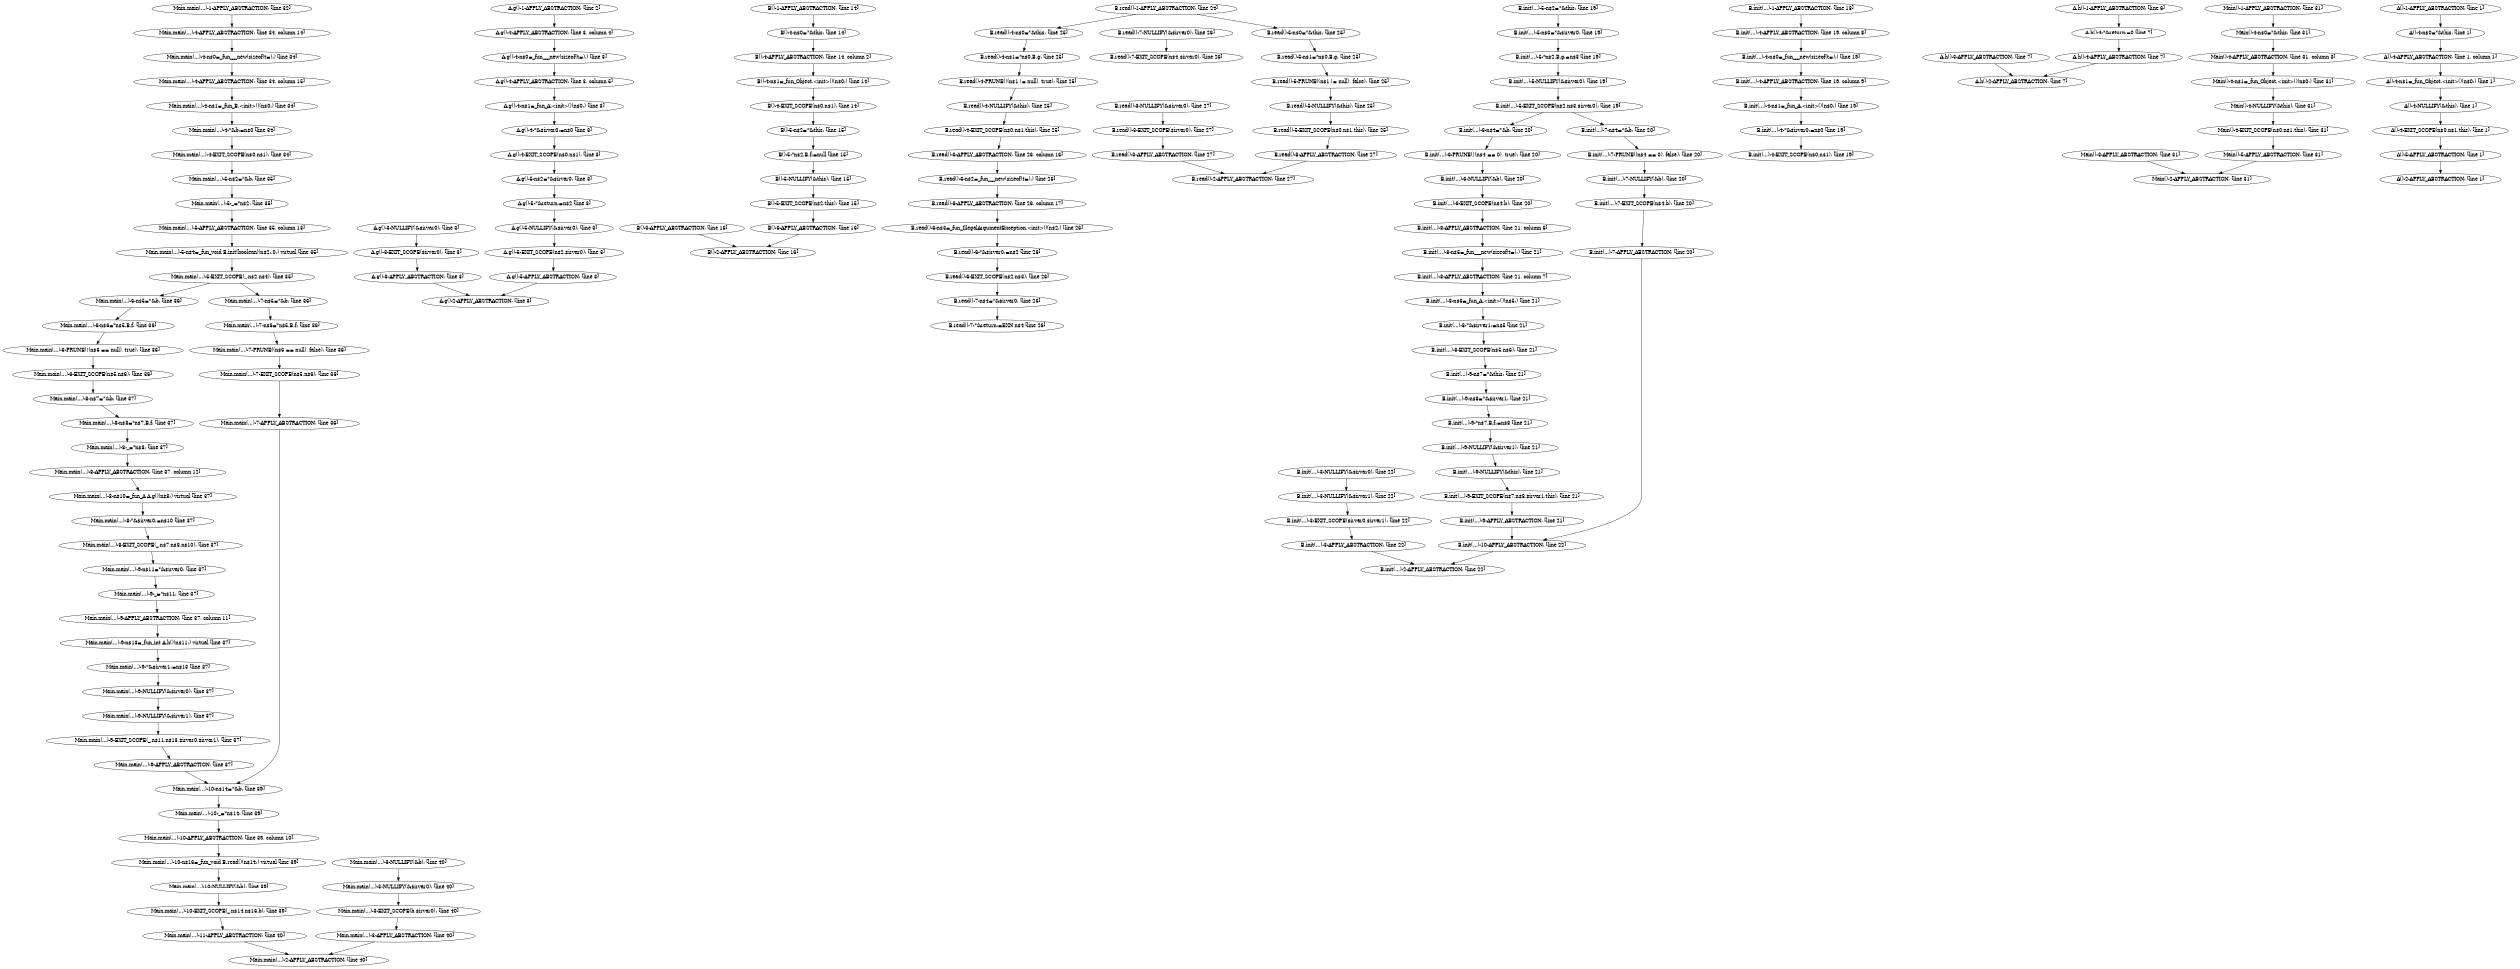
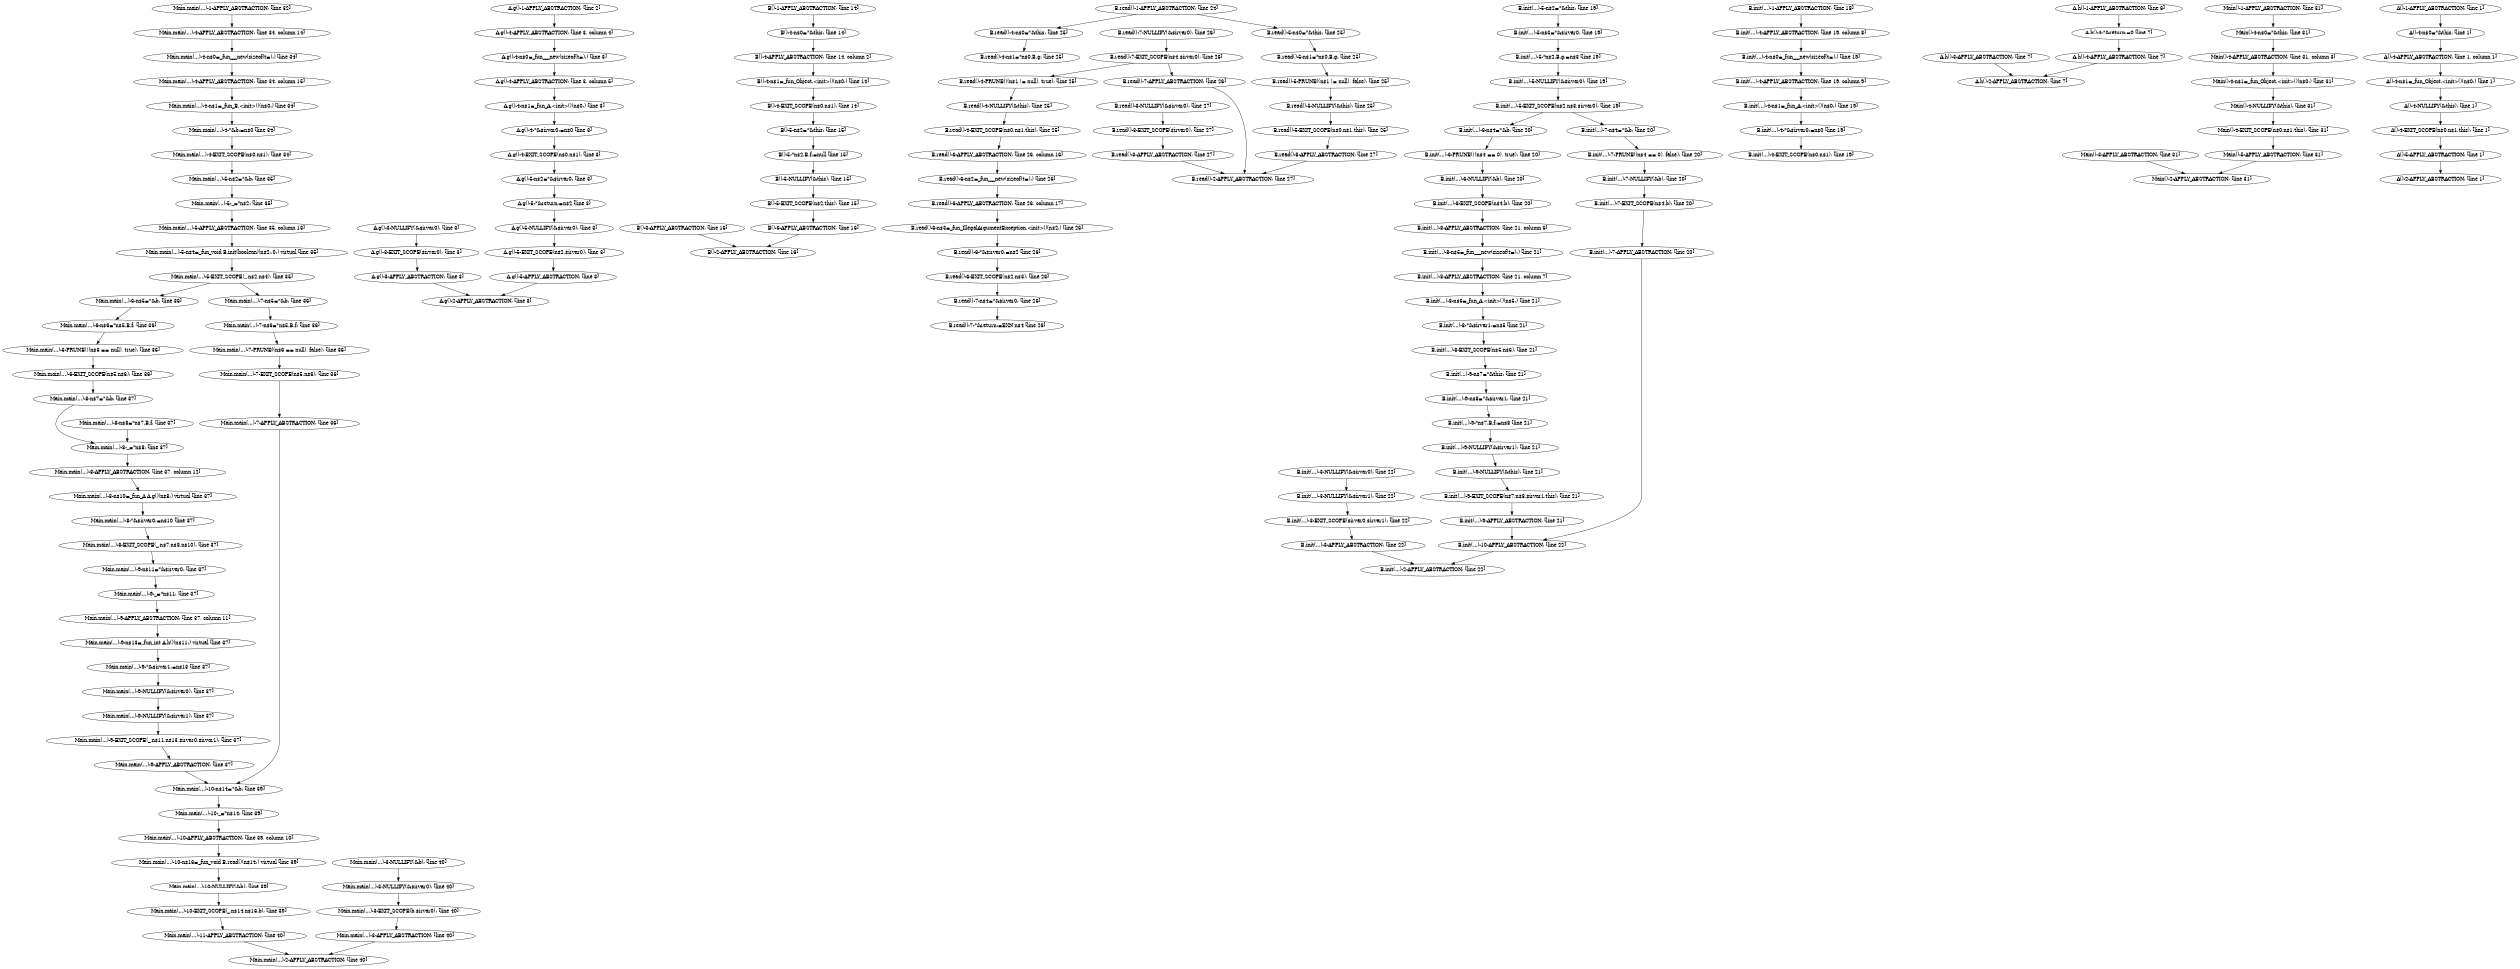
edge "B.read()-4-n$1=*n$0.B.g: [line 25]" -> "B.read()-4-PRUNE(!(n$1 != null), true); [line 25]": now "B.read()-7-EXIT_SCOPE(n$4,$irvar0); [line 26]" -> "B.read()-4-PRUNE(!(n$1 != null), true); [line 25]"
node "B.read()-7-APPLY_ABSTRACTION; [line 26]": added
edge "Main.main(...)-8-n$7=*&b: [line 37]" -> "Main.main(...)-8-n$8=*n$7.B.f: [line 37]": now "Main.main(...)-8-n$7=*&b: [line 37]" -> "Main.main(...)-8-_=*n$8: [line 37]"
